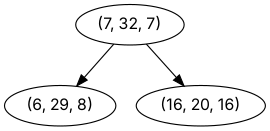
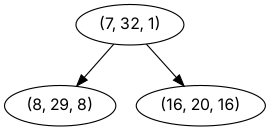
node "(7, 32, 7)": label "(7, 32, 7)" -> "(7, 32, 1)"
node "(6, 29, 8)": label "(6, 29, 8)" -> "(8, 29, 8)"
